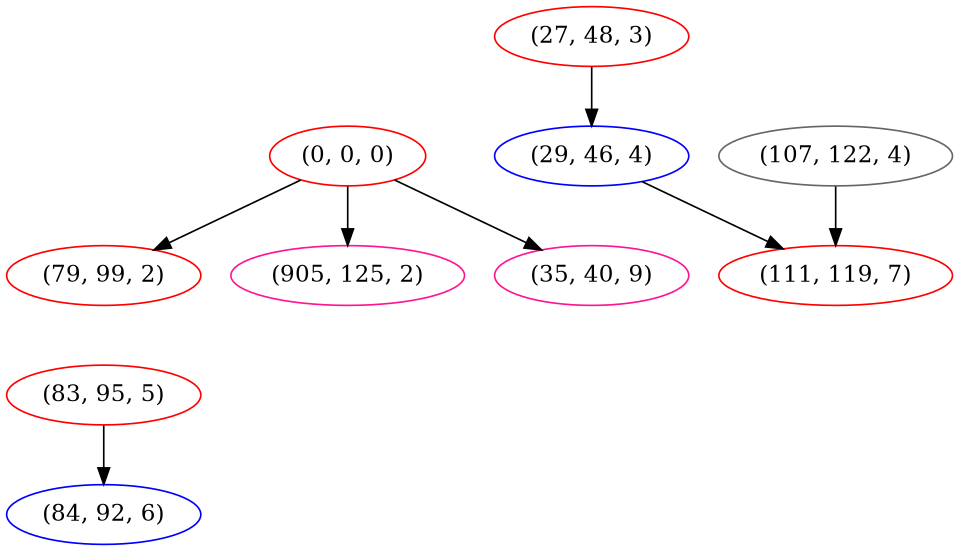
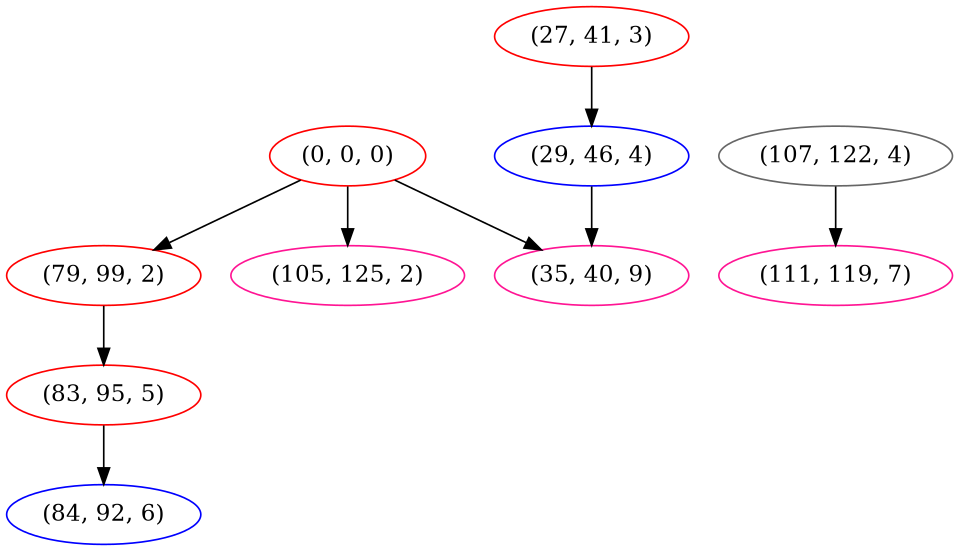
node "(27, 48, 3)": label "(27, 48, 3)" -> "(27, 41, 3)"
edge "(29, 46, 4)" -> "(111, 119, 7)": now "(29, 46, 4)" -> "(35, 40, 9)"
node "(905, 125, 2)": label "(905, 125, 2)" -> "(105, 125, 2)"
node "(111, 119, 7)": color red -> deeppink
edge "(79, 99, 2)" -> "(83, 95, 5)": added
